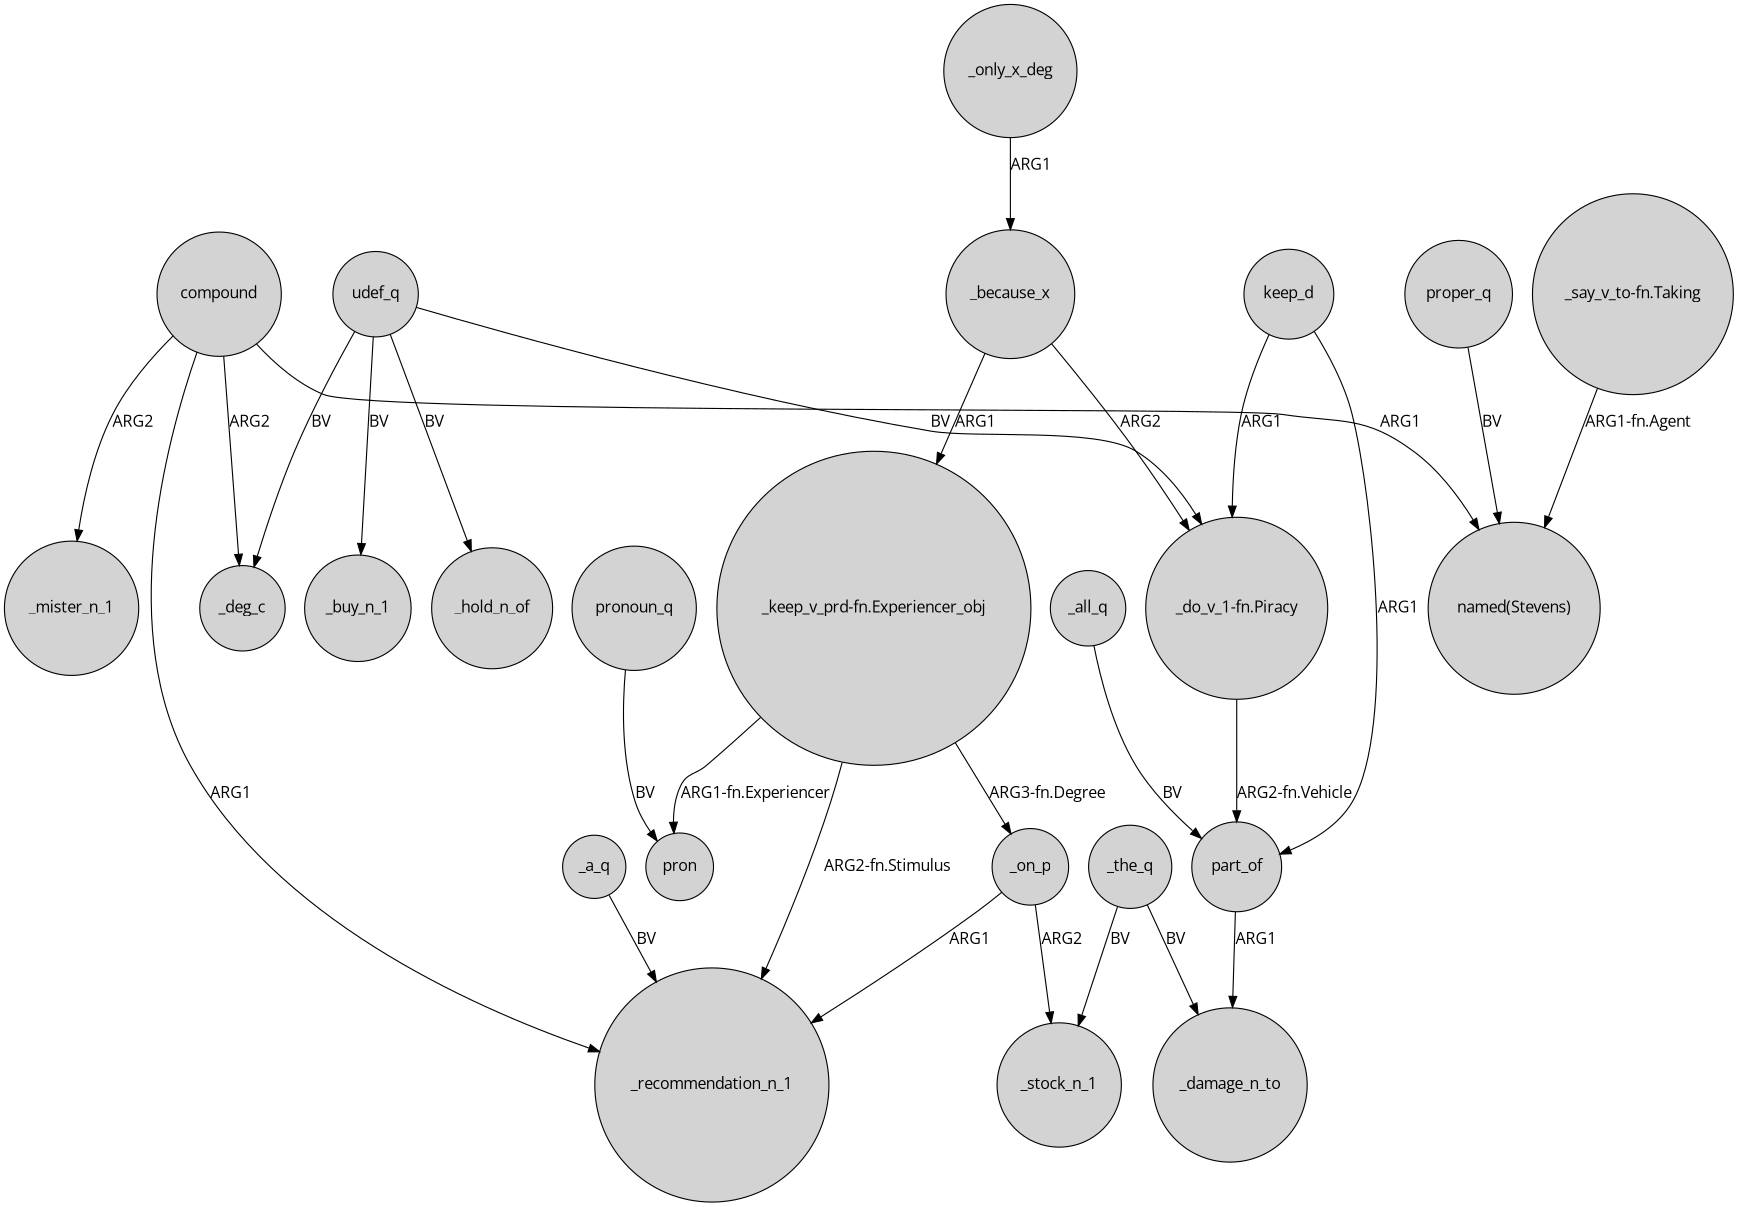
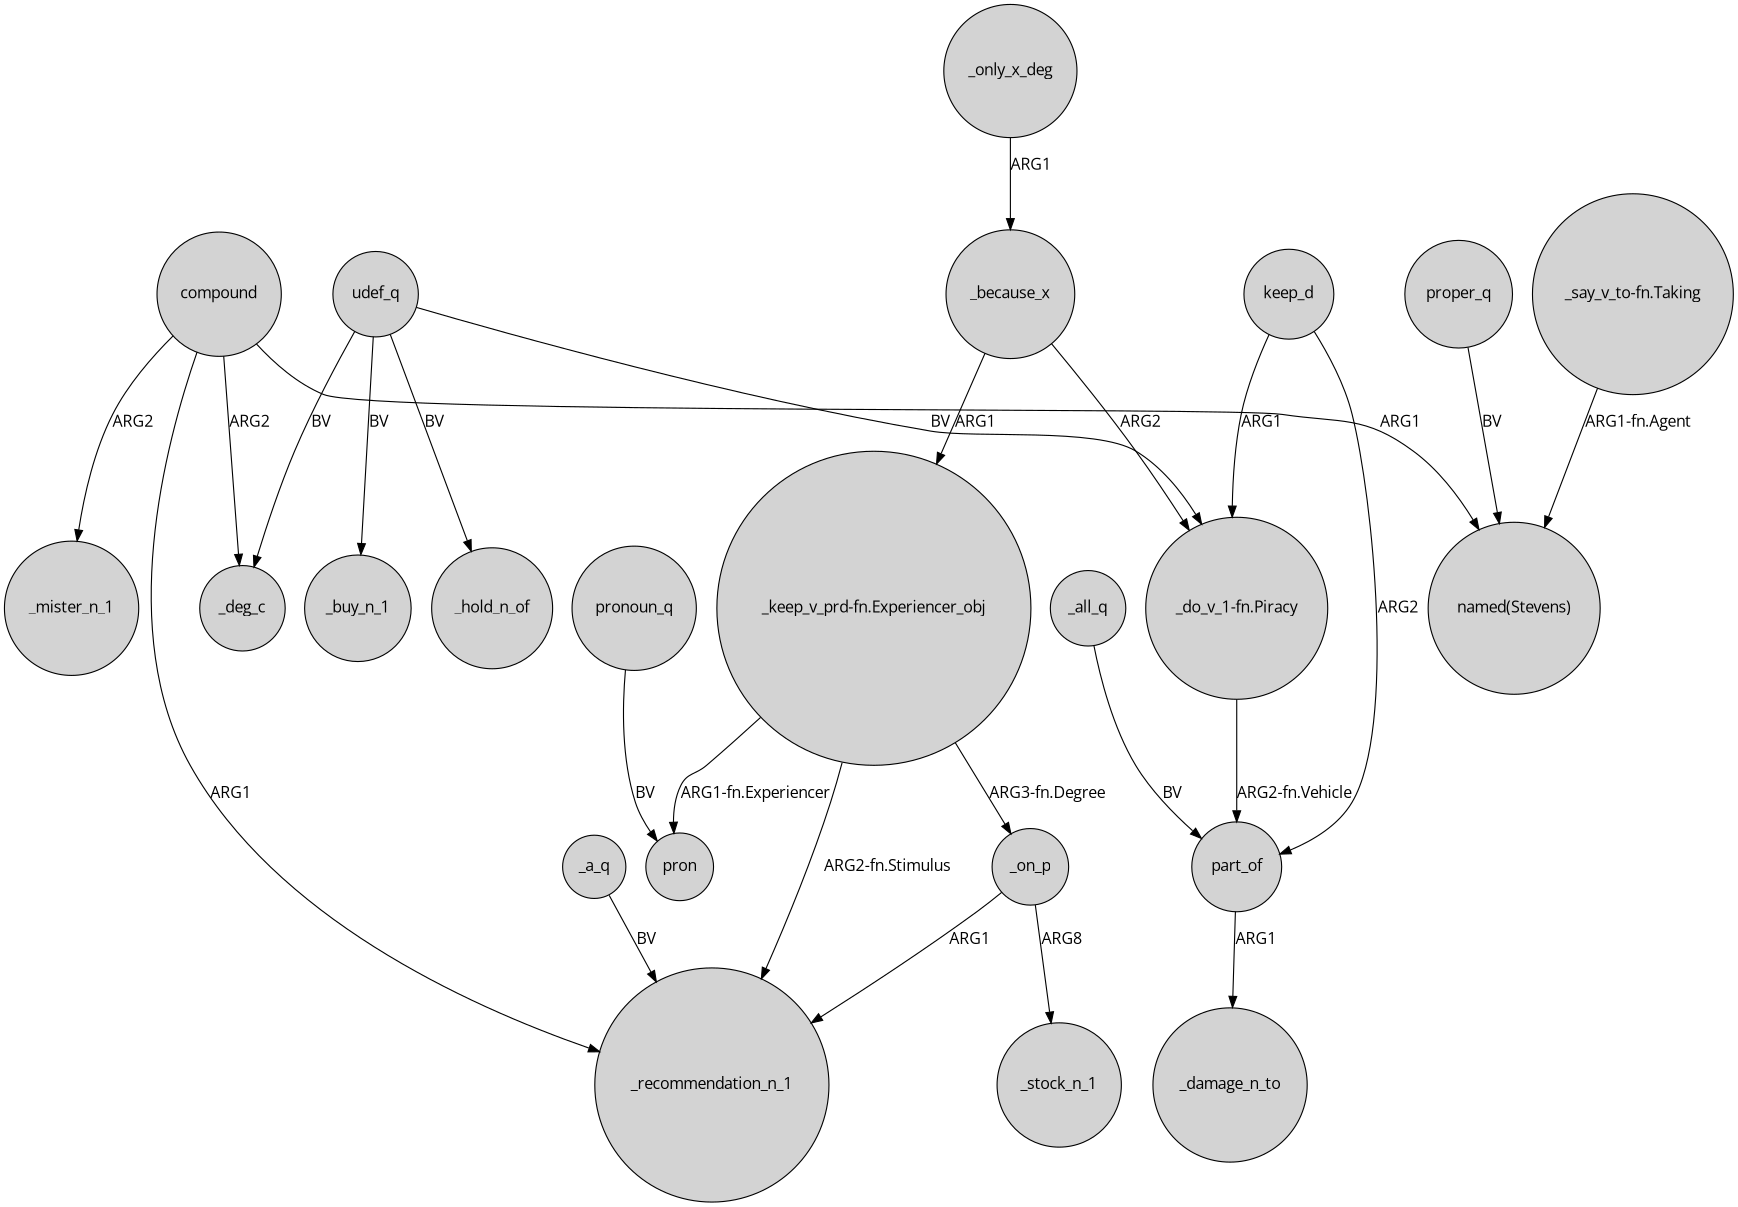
edge "keep_d" -> "part_of": label "ARG1" -> "ARG2"
node "_the_q": removed
edge "_on_p" -> "_stock_n_1": label "ARG2" -> "ARG8"
